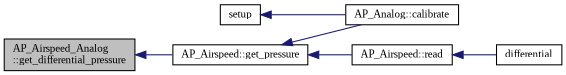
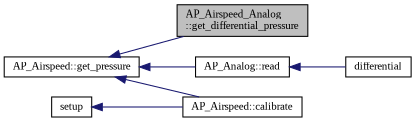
node "AP_Analog::calibrate": label "AP_Analog::calibrate" -> "AP_Airspeed::calibrate"
edge "AP_Airspeed::get_pressure" -> "AP_Airspeed_Analog ::get_differential_pressure": reversed
node "AP_Airspeed::read": label "AP_Airspeed::read" -> "AP_Analog::read"
